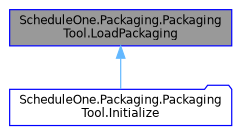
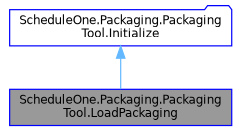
edge "ScheduleOne.Packaging.Packaging Tool.Initialize" -> "ScheduleOne.Packaging.Packaging Tool.LoadPackaging": reversed
